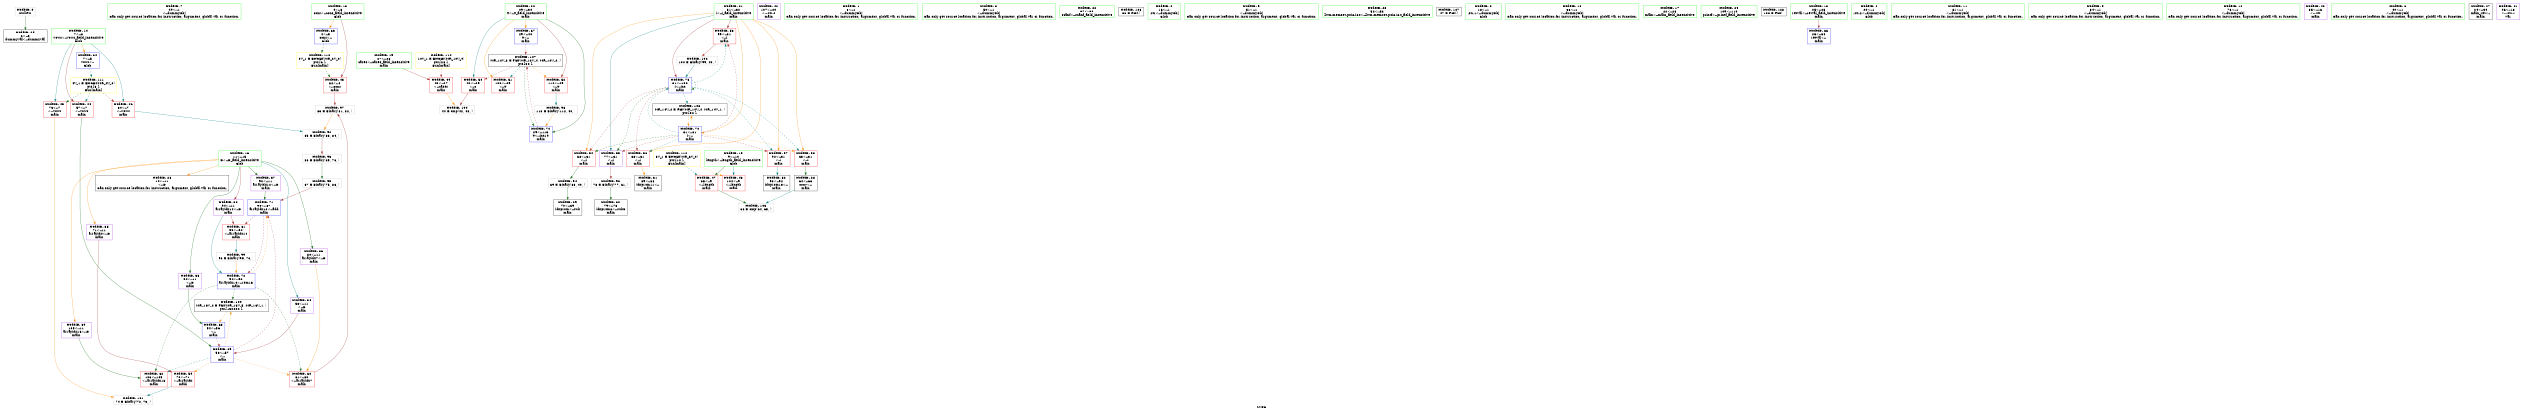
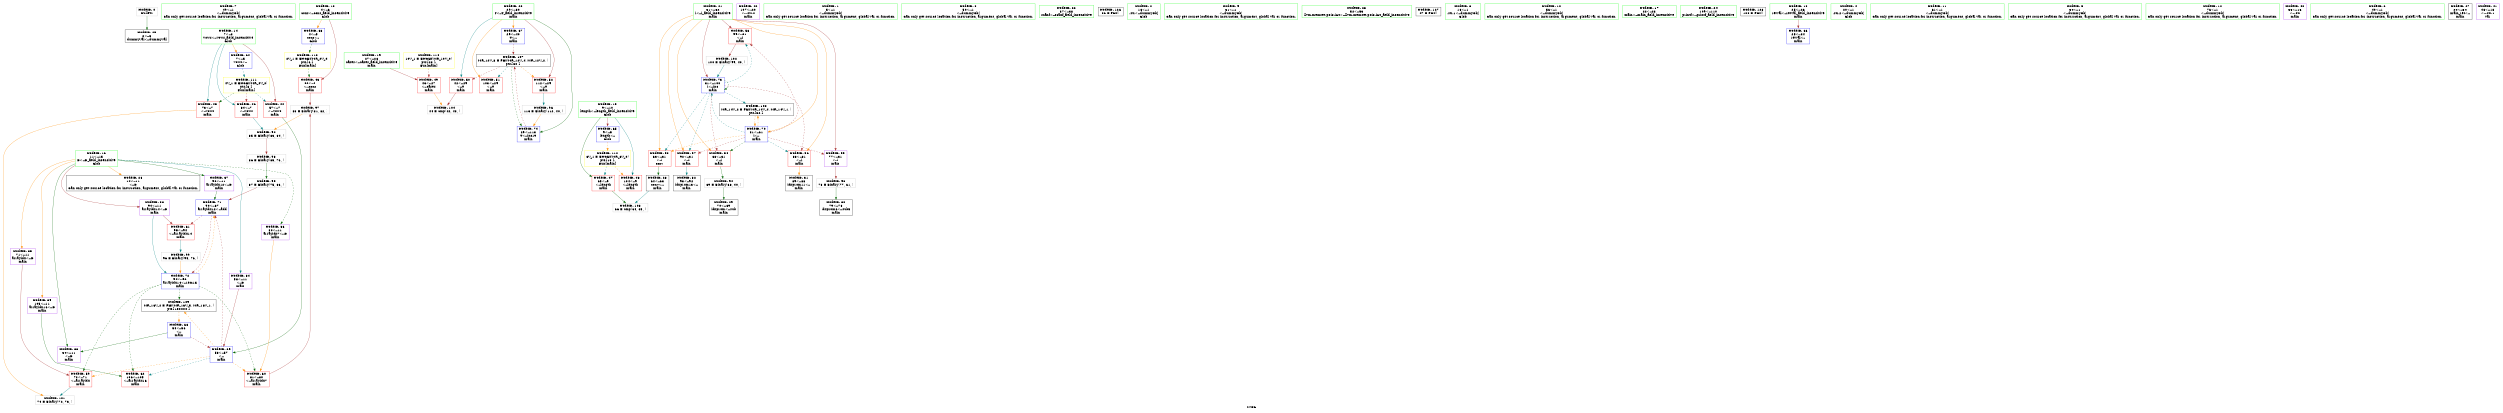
edge "NodeID: 21" -> "NodeID: 55": color teal -> brown
edge "NodeID: 73" -> "NodeID: 55": removed
node "NodeID: 65": added
node "NodeID: 53": text "main" -> "conv"
edge "NodeID: 16" -> "NodeID: 36": style solid -> dashed
edge "NodeID: 33" -> "NodeID: 68": reversed
edge "NodeID: 72" -> "NodeID: 59": added
